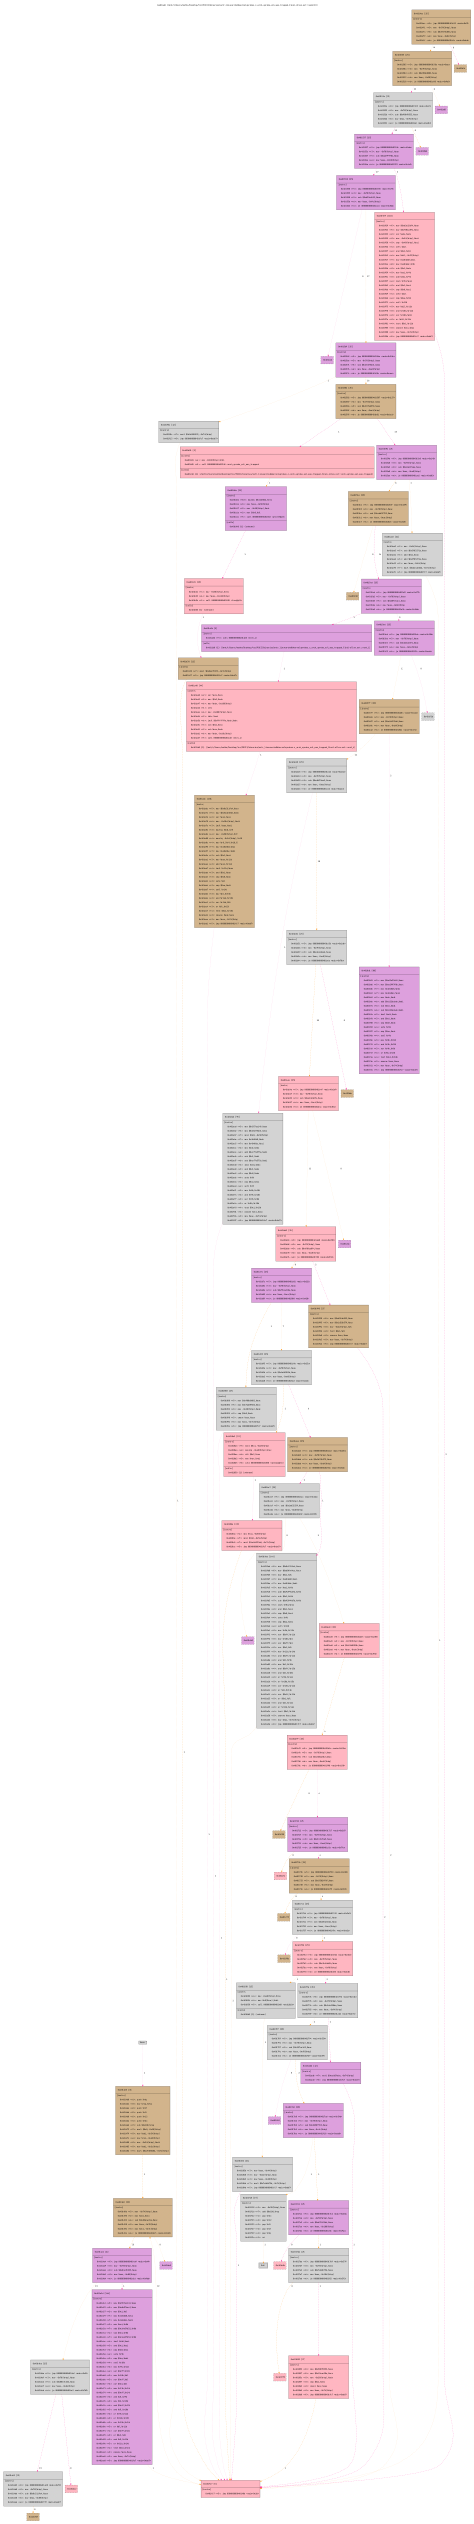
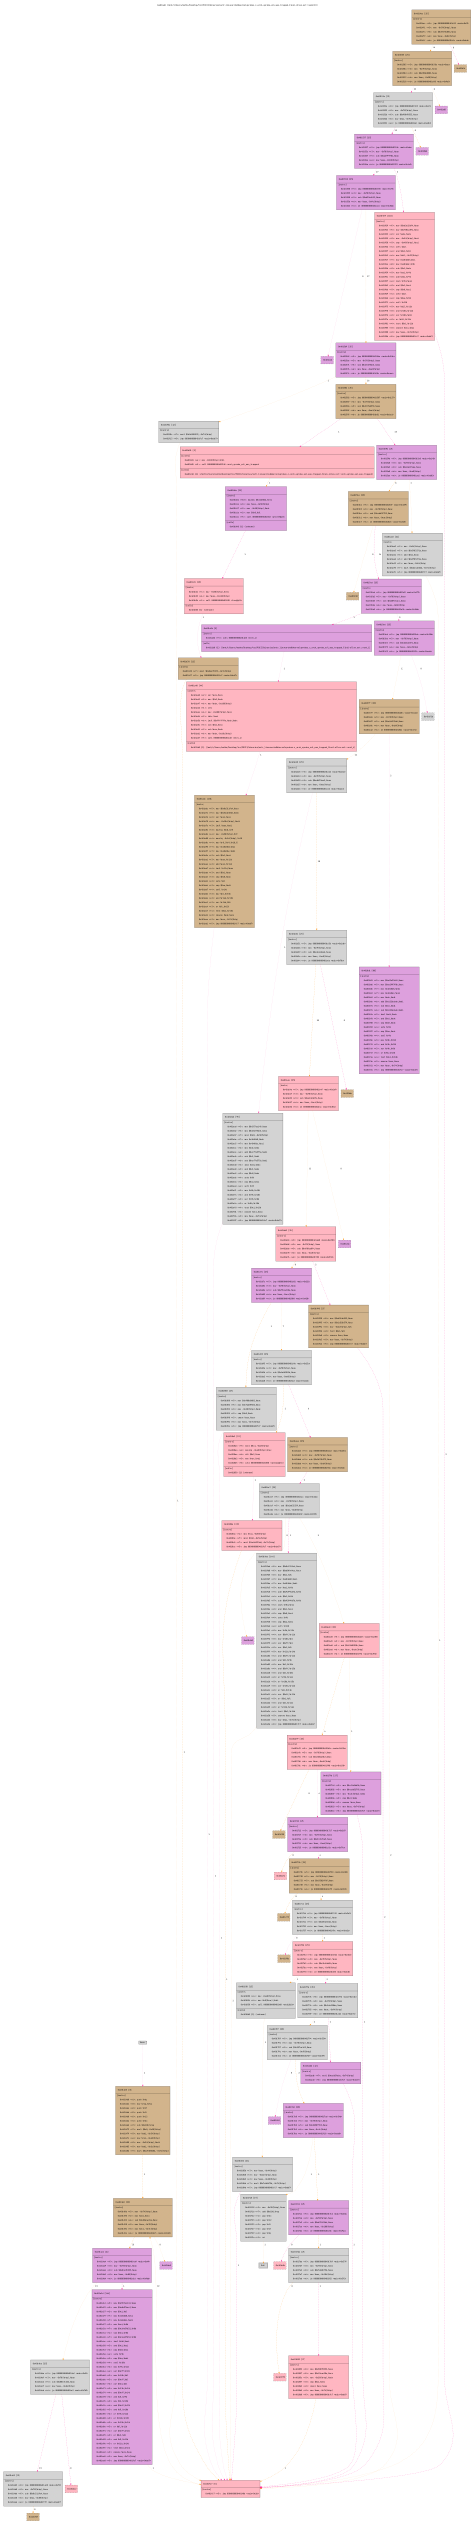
edge "0x4016ae [25]" -> "0x4019ab [144]": now "0x4016c7 [25]" -> "0x4019ab [144]"
node "0x4017fd [27]": added
